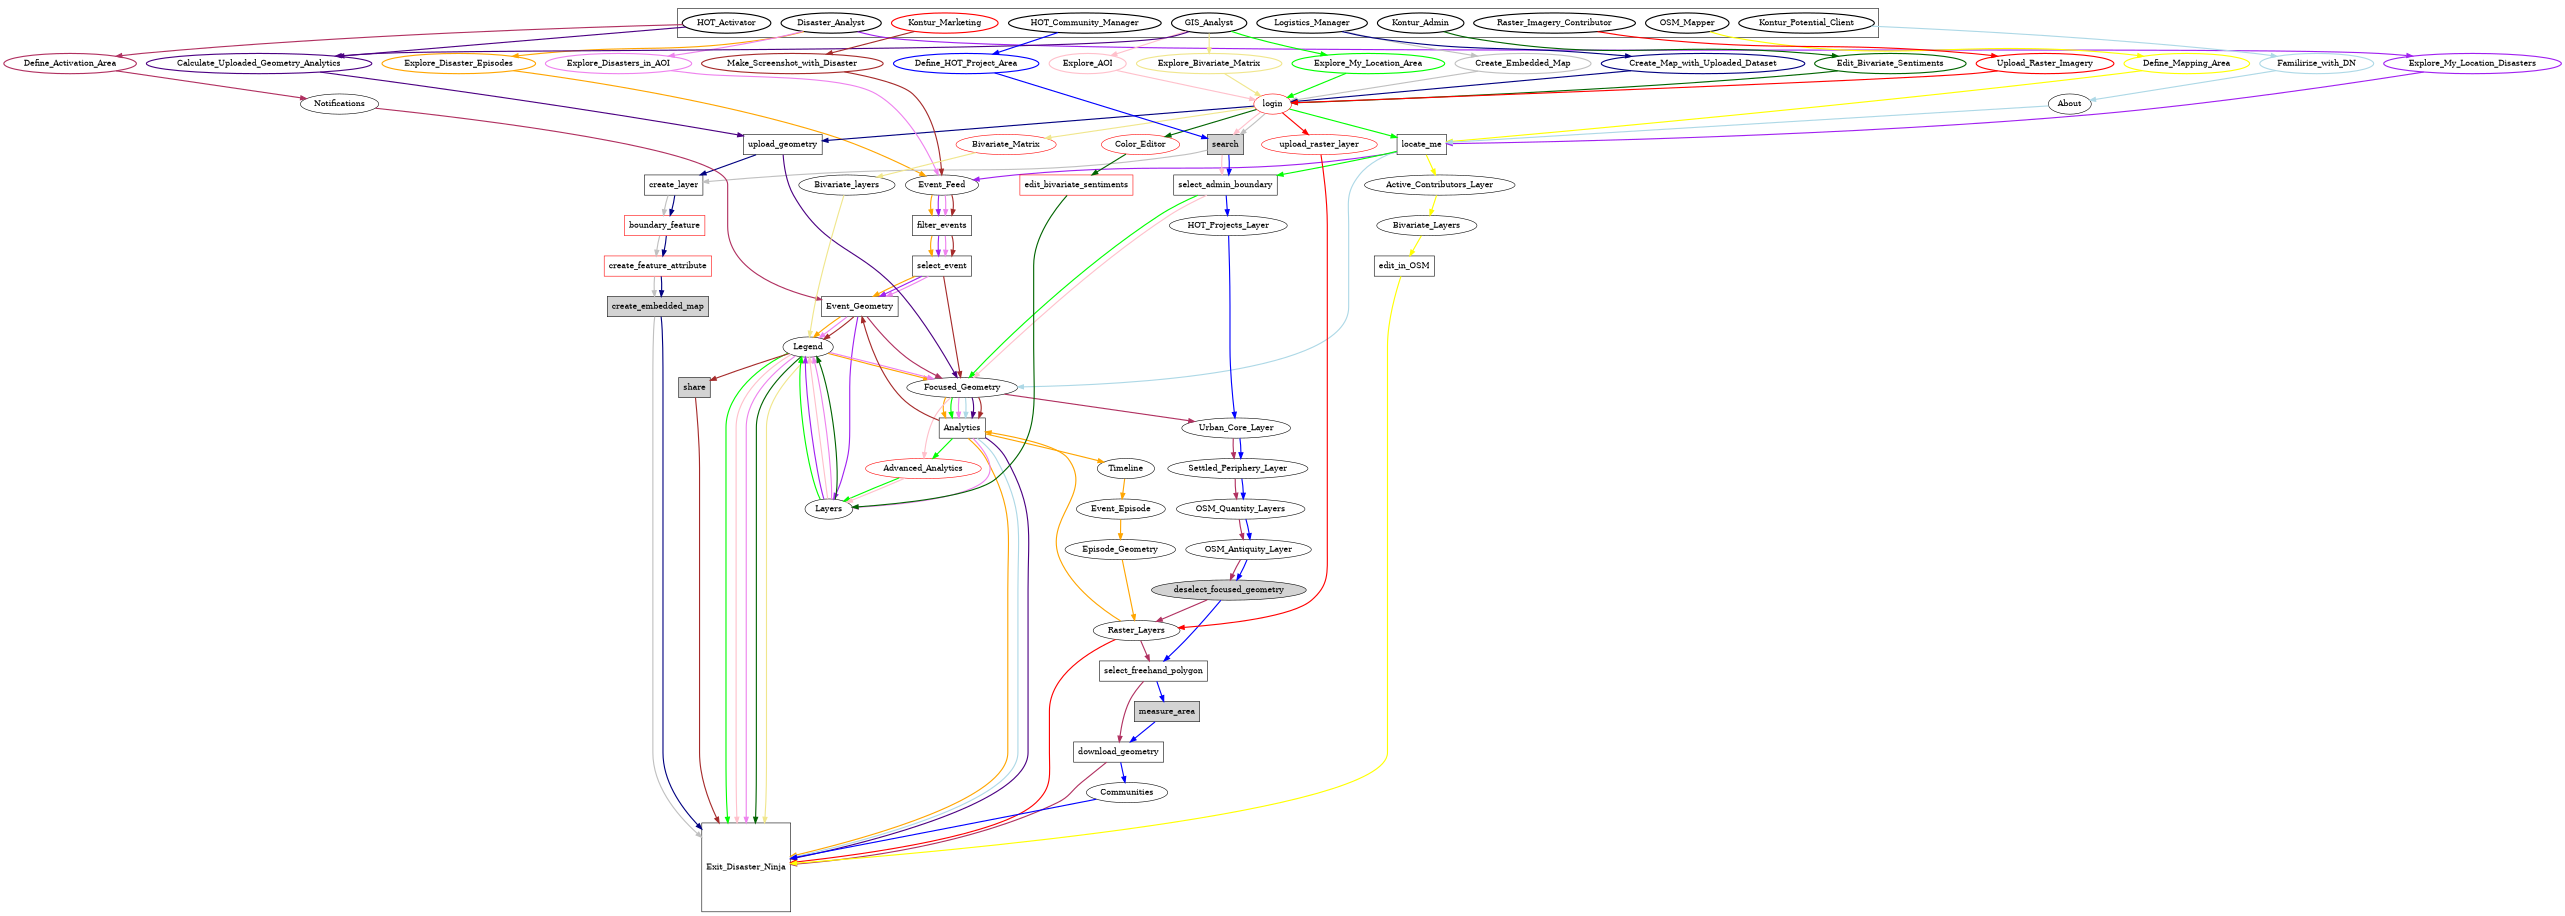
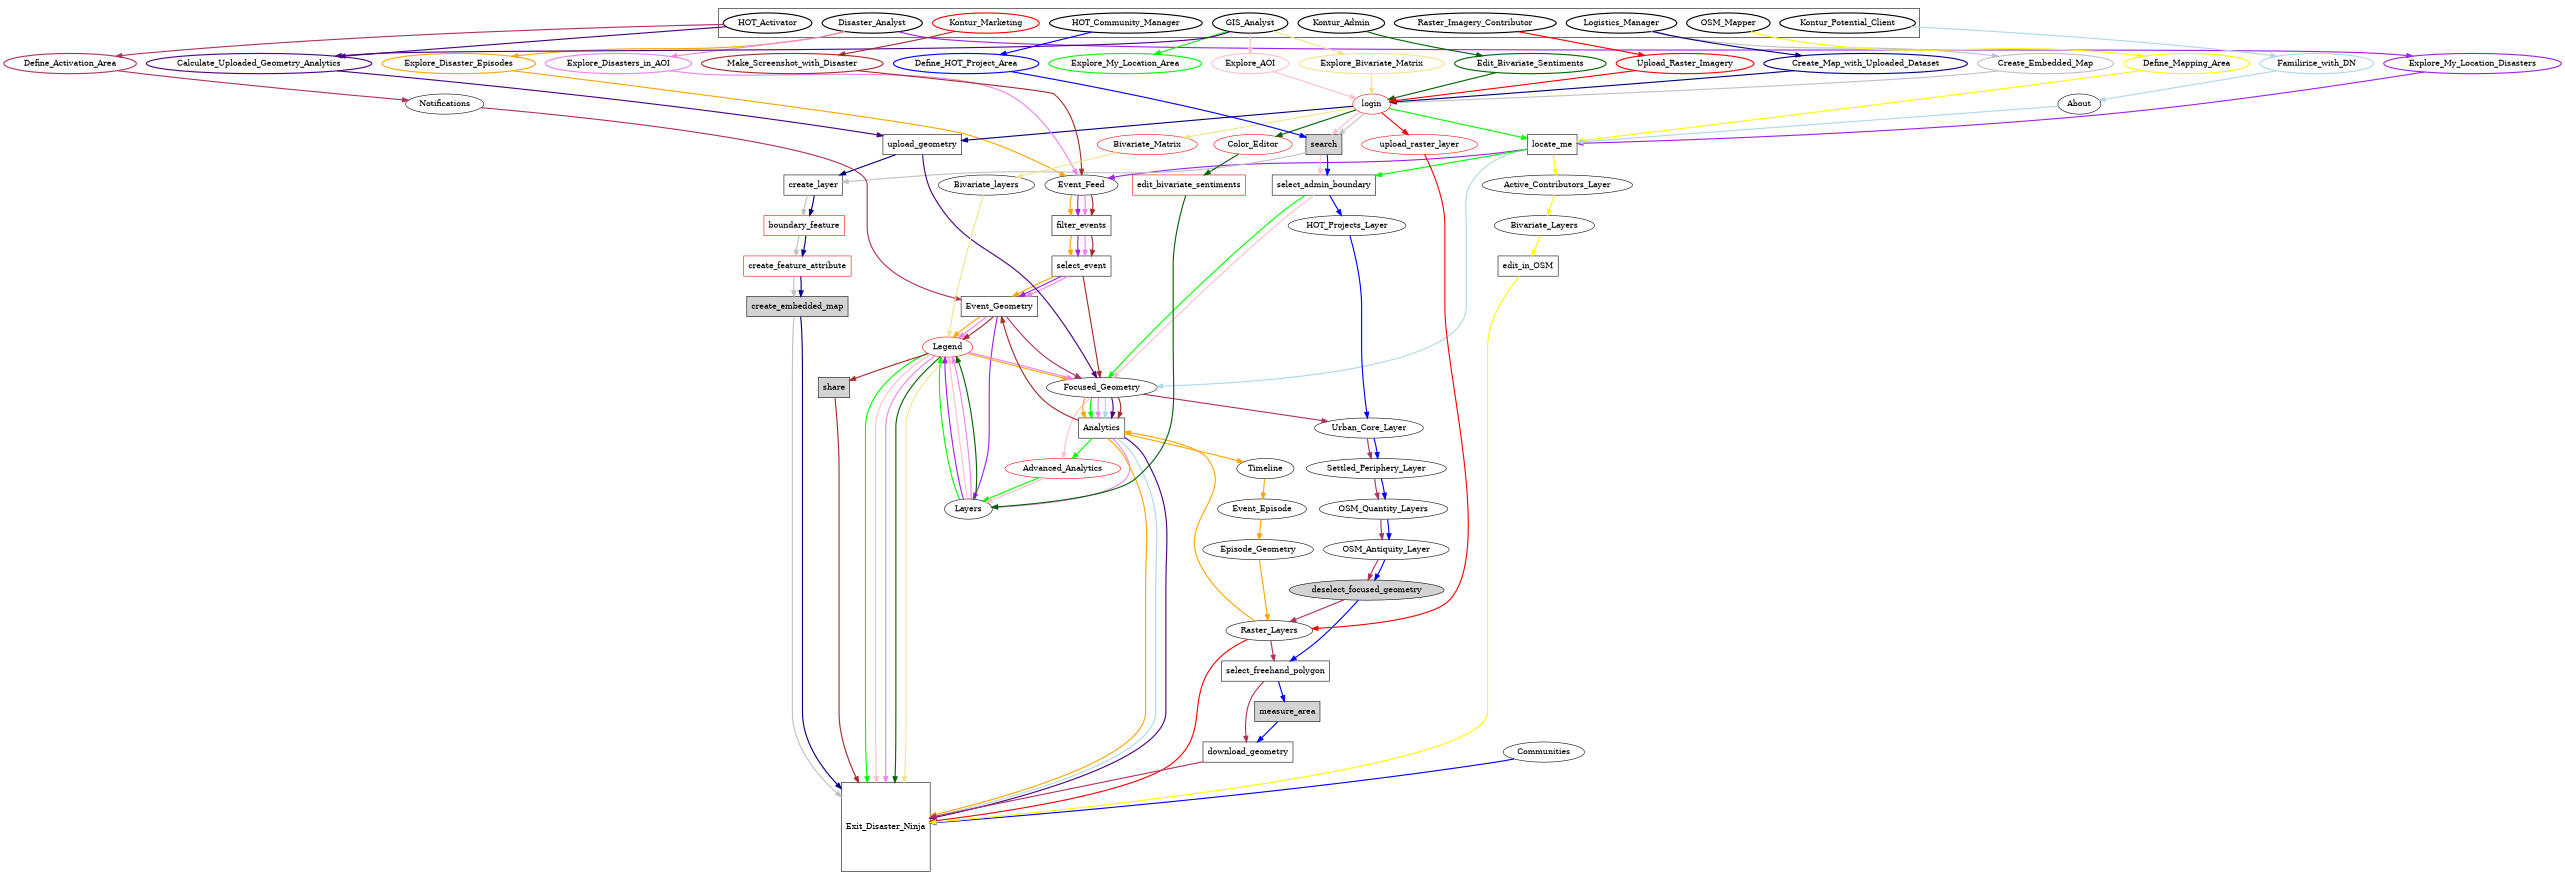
edge "Explore_My_Location_Area" -> "login": removed
node "Legend": color black -> red
edge "download_geometry" -> "Communities": removed
